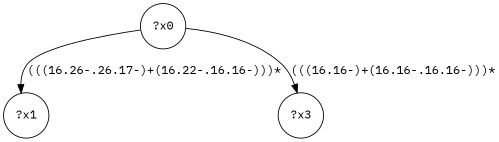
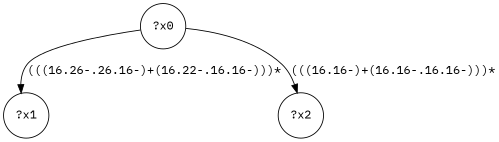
edge "?x0" -> "?x1": label "(((16.26-.26.17-)+(16.22-.16.16-)))*" -> "(((16.26-.26.16-)+(16.22-.16.16-)))*"
node "?x3": label "?x3" -> "?x2"
